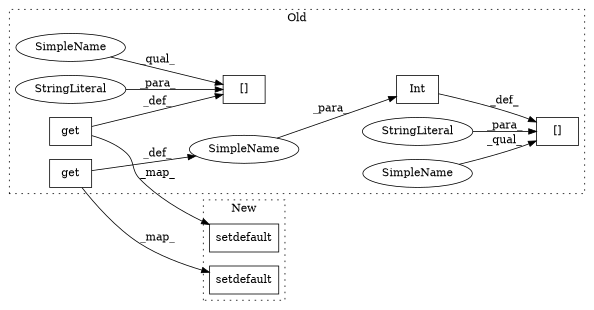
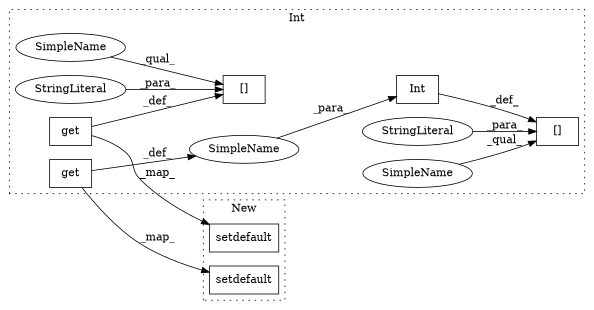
cluster "Old": label "Old" -> "Int"
